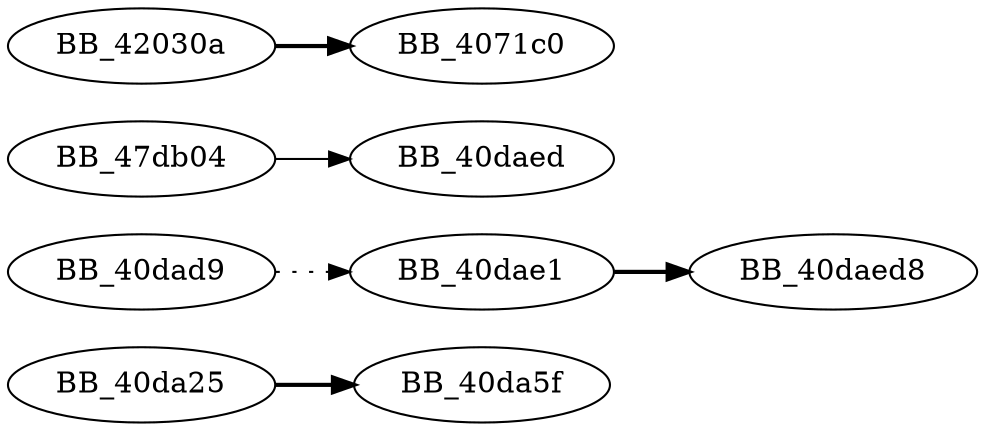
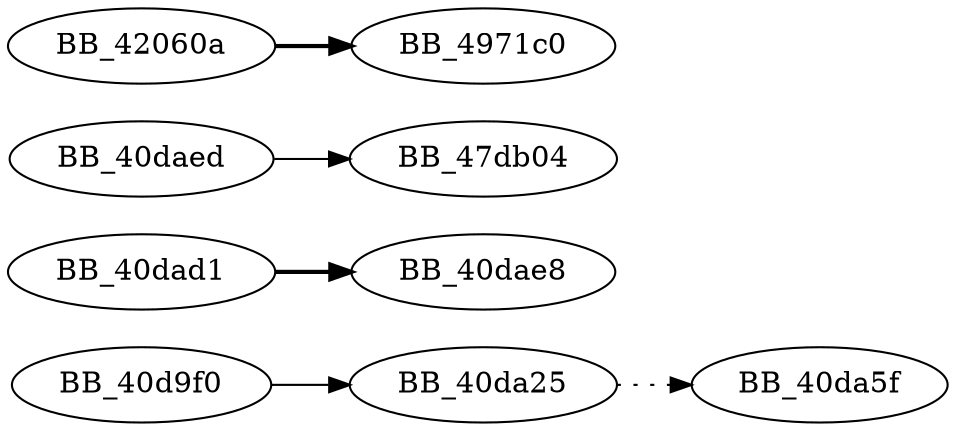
node "BB_42030a": label "BB_42030a" -> "BB_42060a"
node "BB_4071c0": label "BB_4071c0" -> "BB_4971c0"
edge "BB_47db04" -> "BB_40daed": reversed
node "BB_40dad9": removed
node "BB_40dae1": label "BB_40dae1" -> "BB_40dad1"
node "BB_40daed8": label "BB_40daed8" -> "BB_40dae8"
node "BB_40d9f0": added
edge "BB_40da25" -> "BB_40da5f": style bold -> dotted
